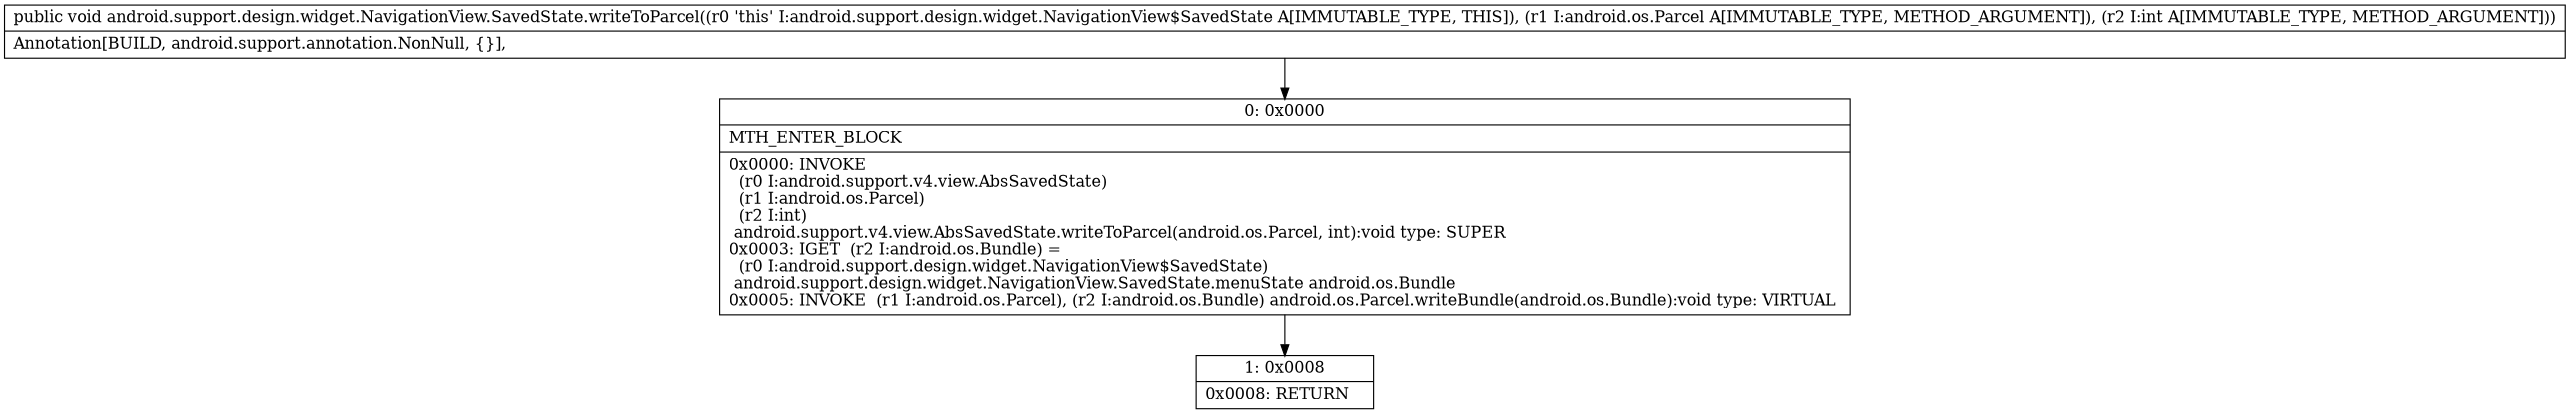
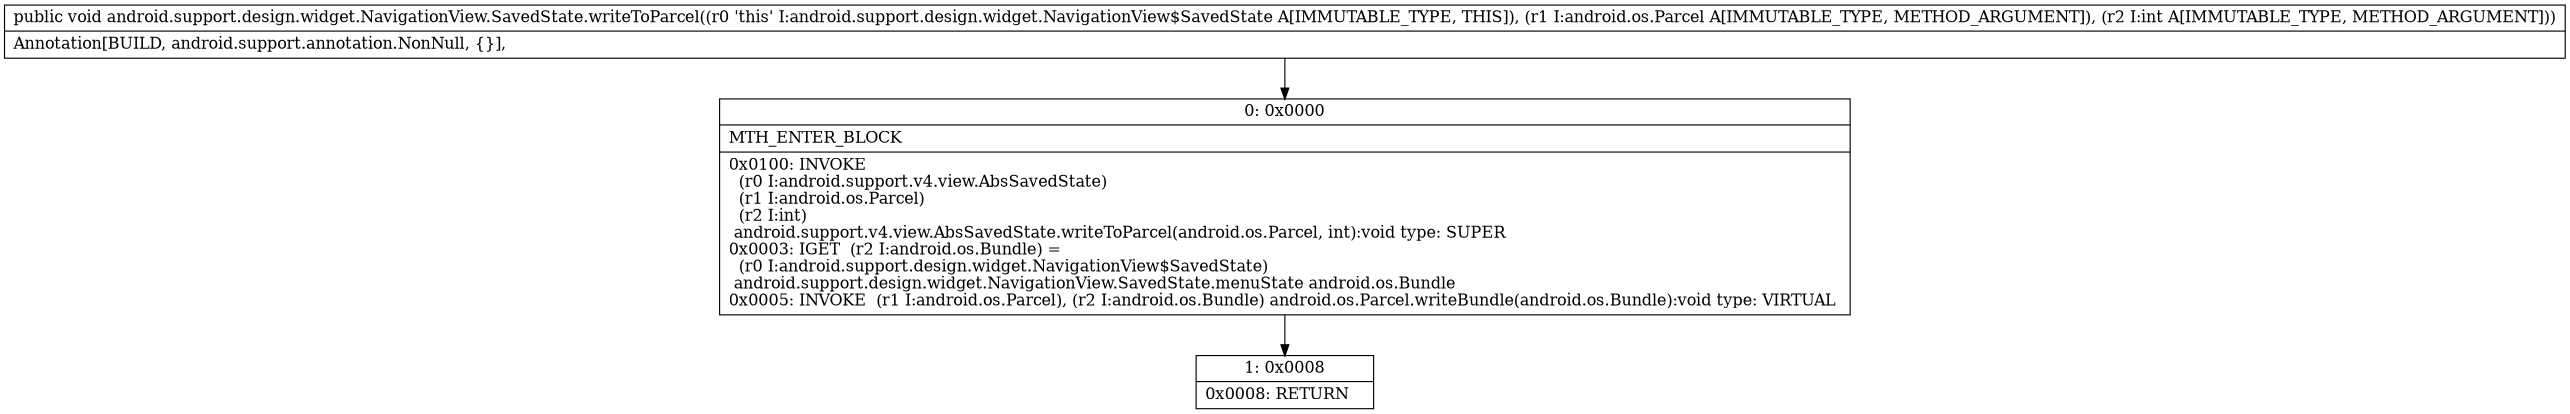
node "0: 0x0000": text "0x0000: INVOKE" -> "0x0100: INVOKE"
